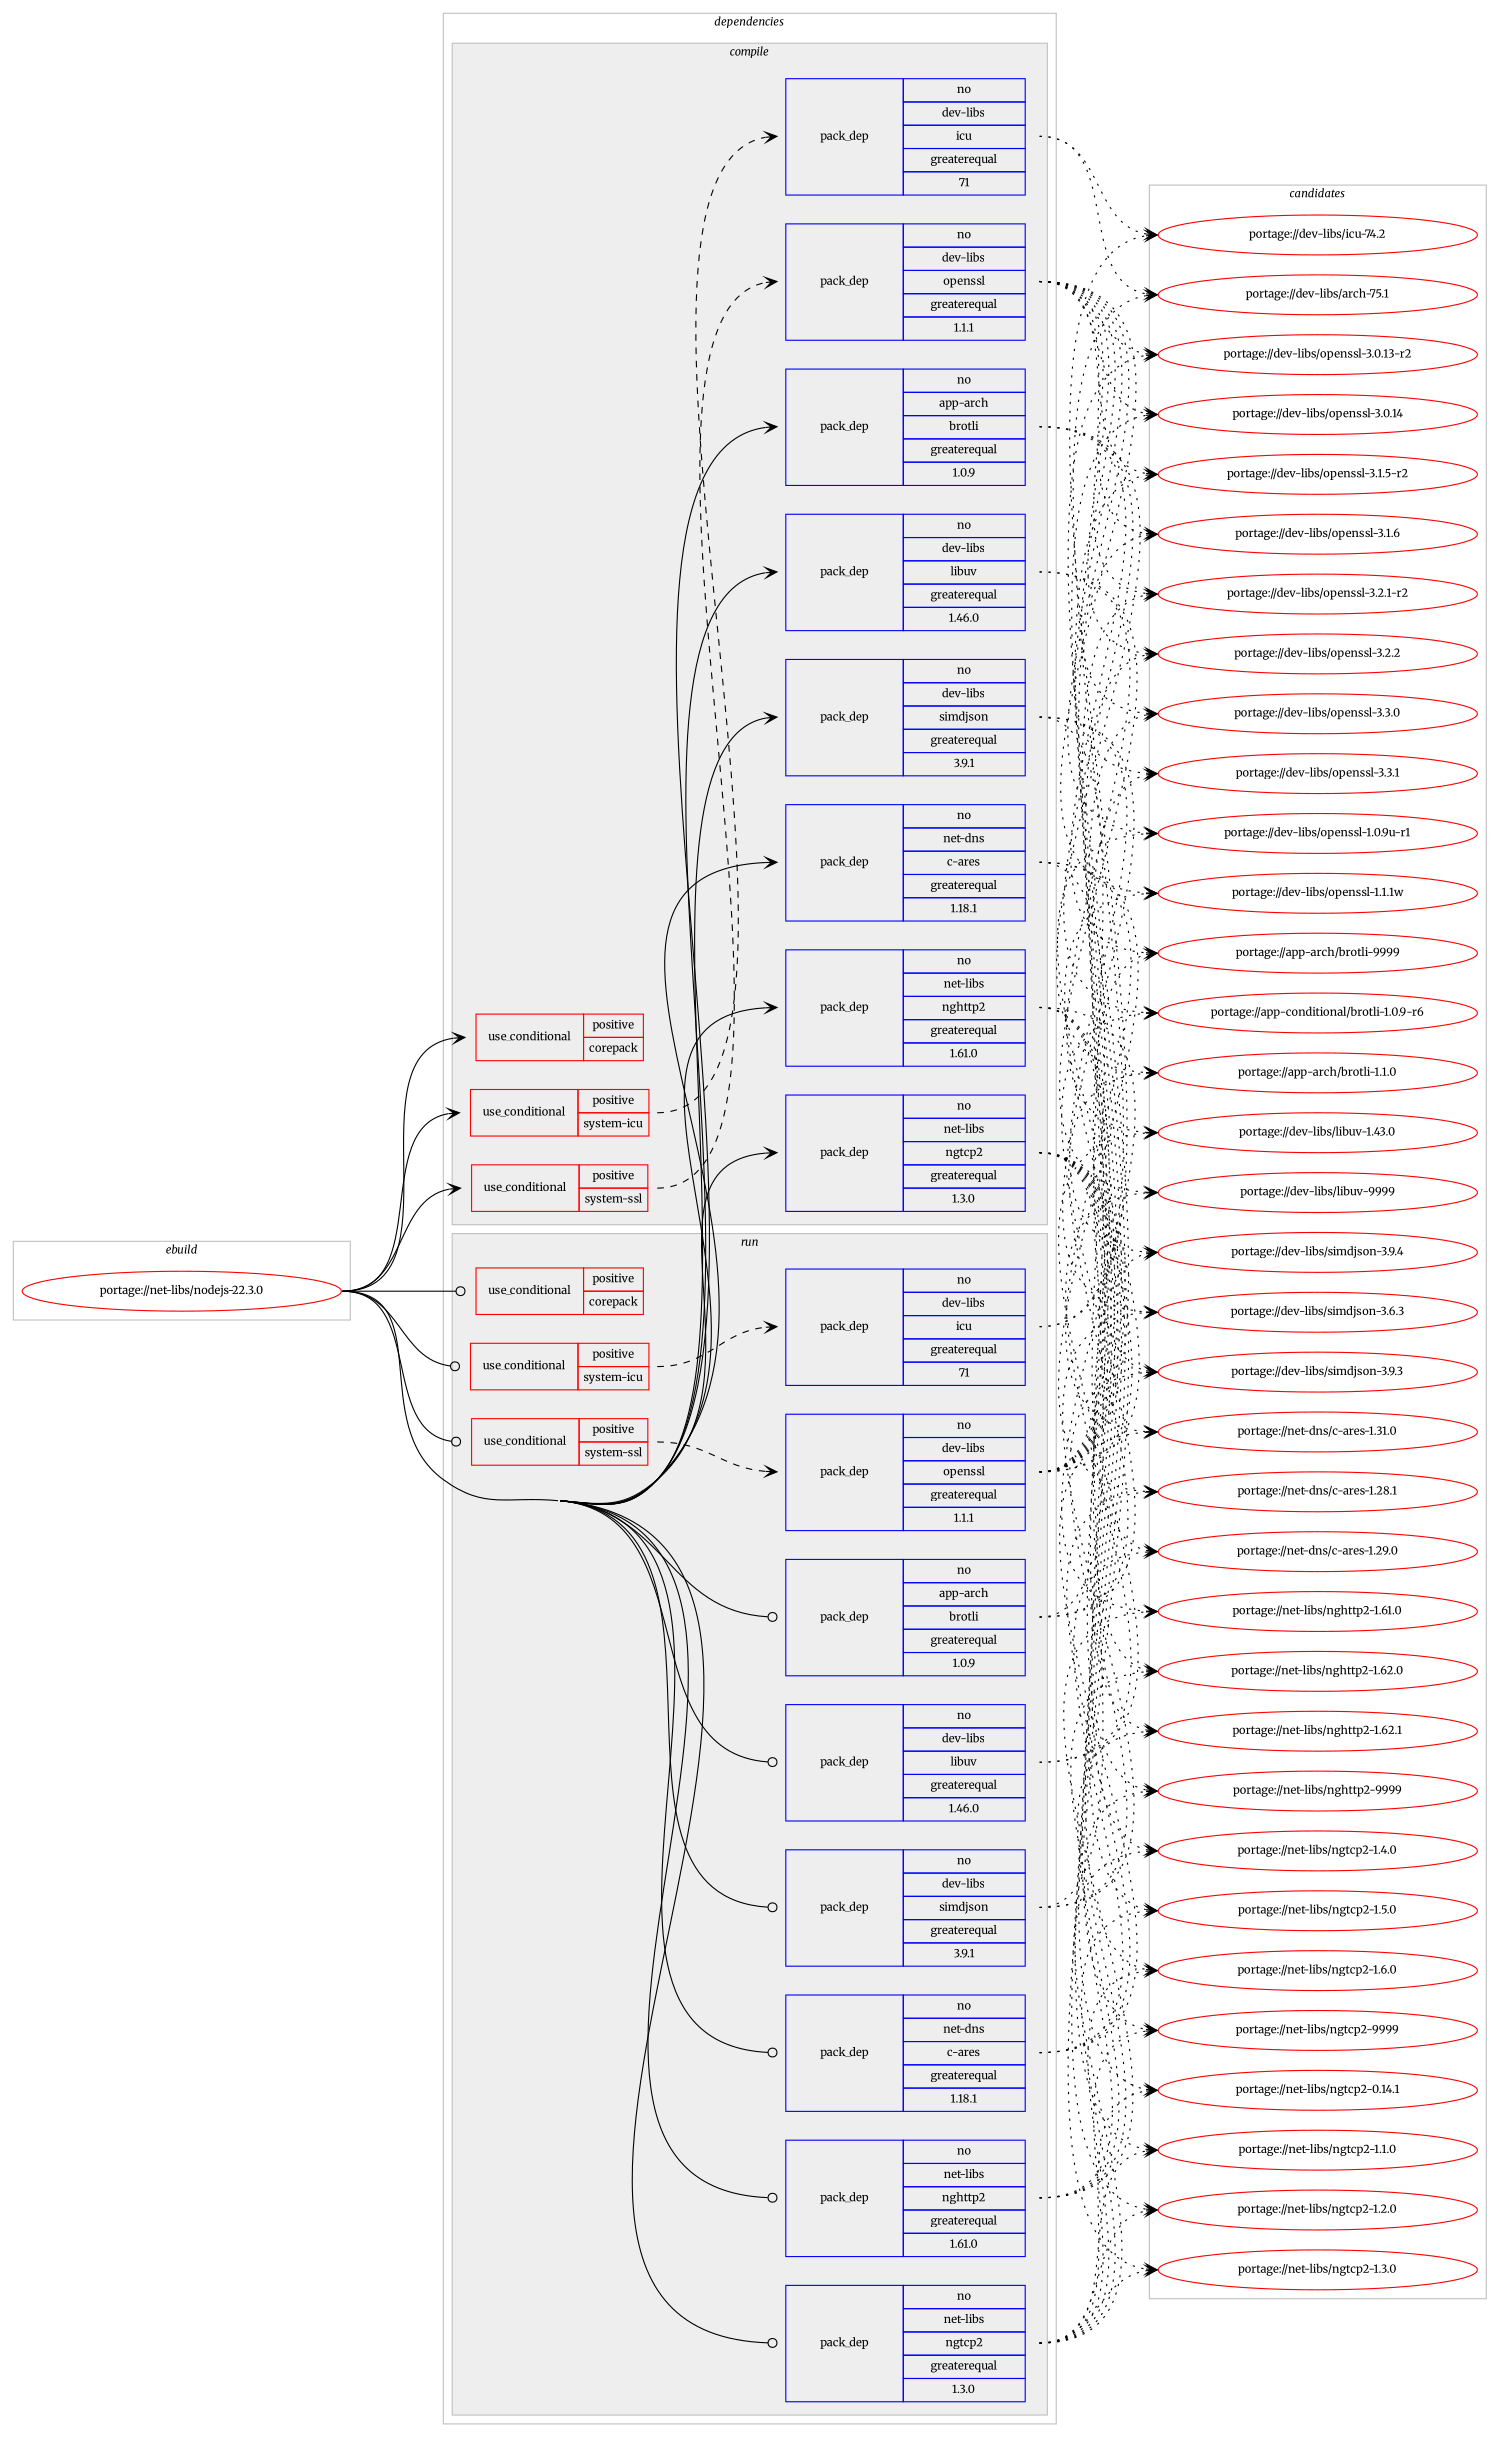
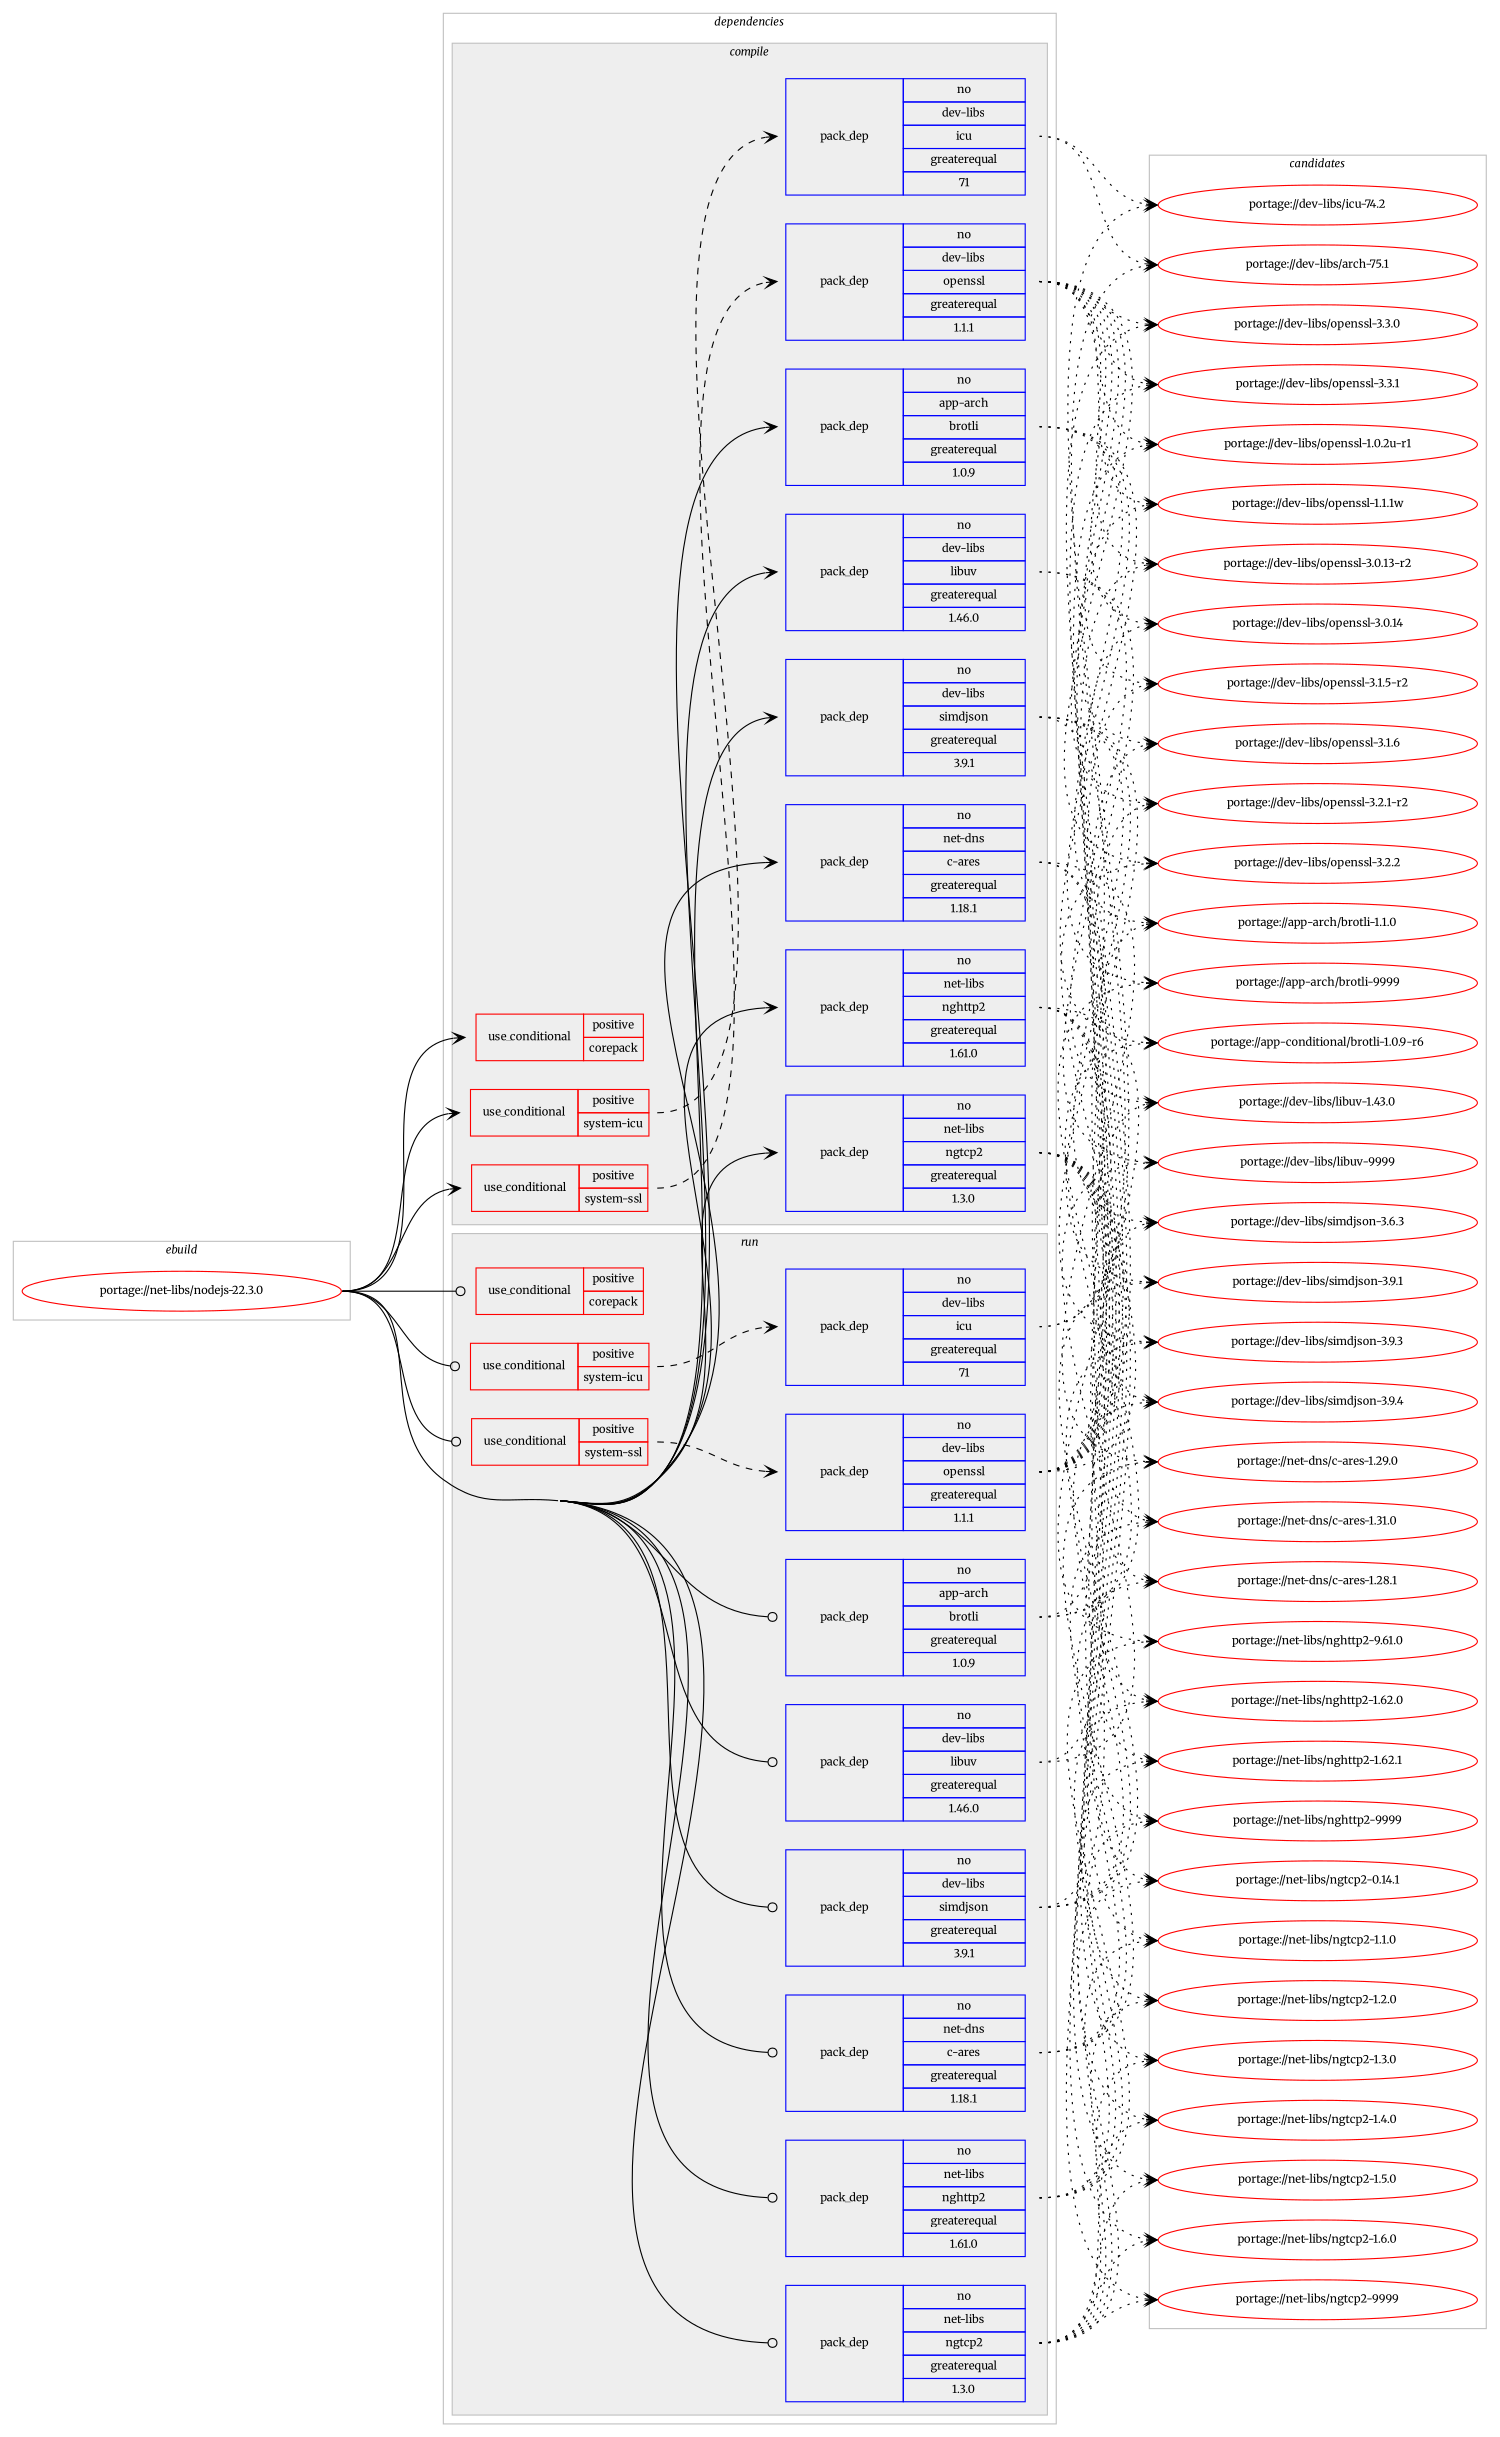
node "portage://dev-libs/openssl-1.0.9u-r1": label "portage://dev-libs/openssl-1.0.9u-r1" -> "portage://dev-libs/openssl-1.0.2u-r1"
node "portage://dev-libs/simdjson-3.9.1": added
node "portage://net-libs/nghttp2-1.61.0": label "portage://net-libs/nghttp2-1.61.0" -> "portage://net-libs/nghttp2-9.61.0"
